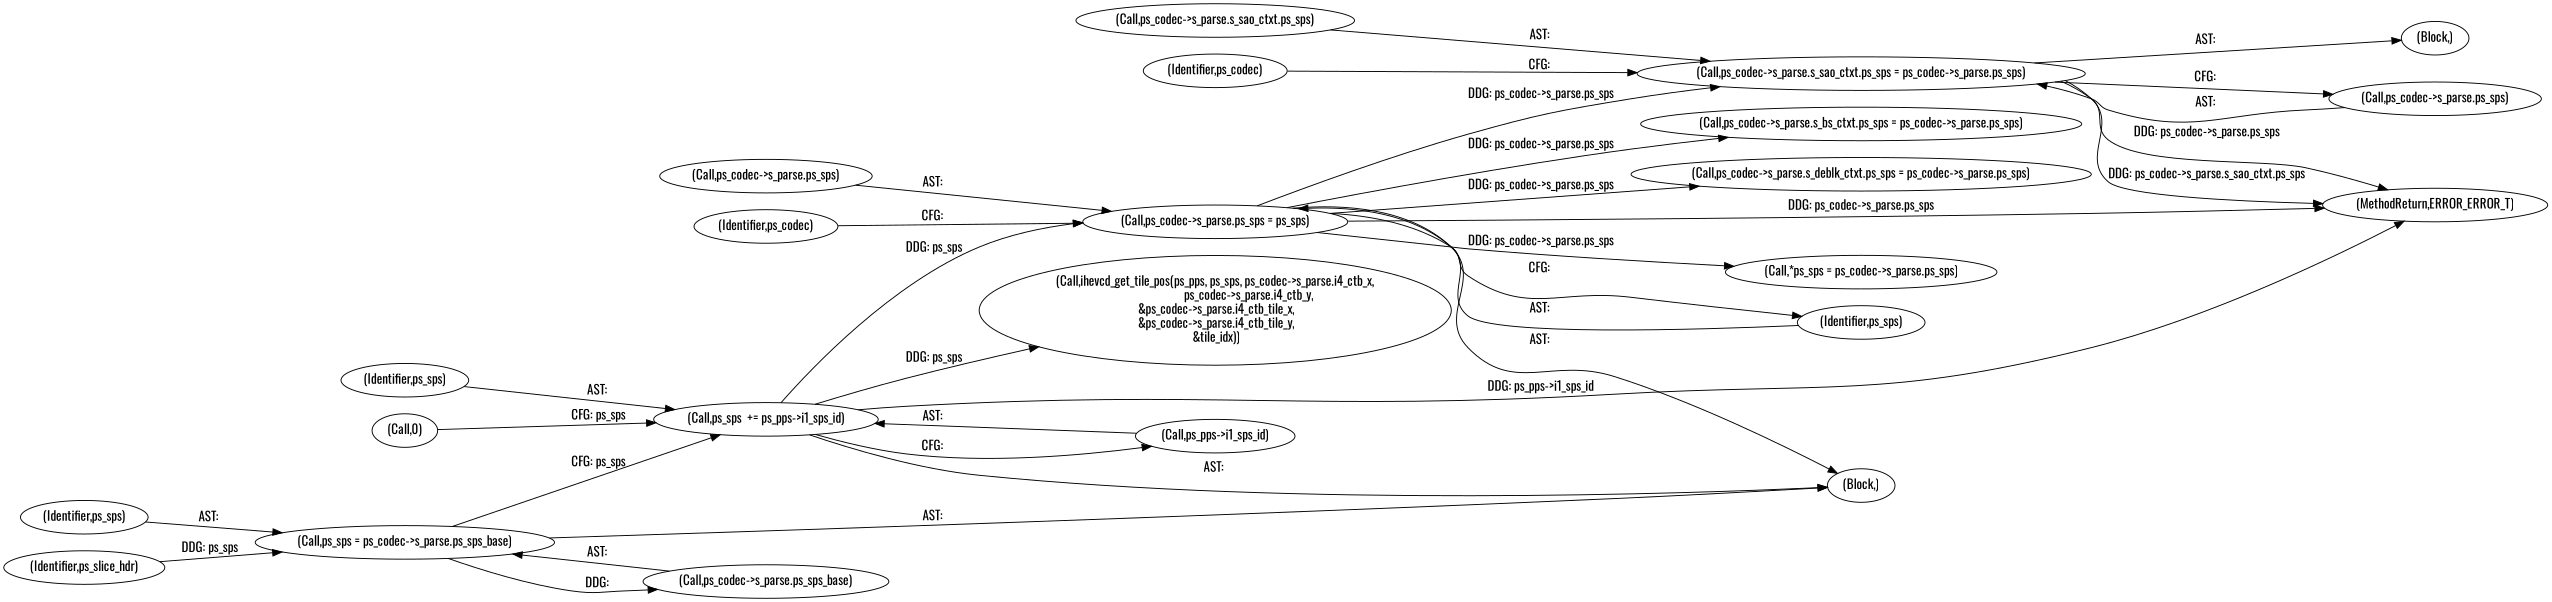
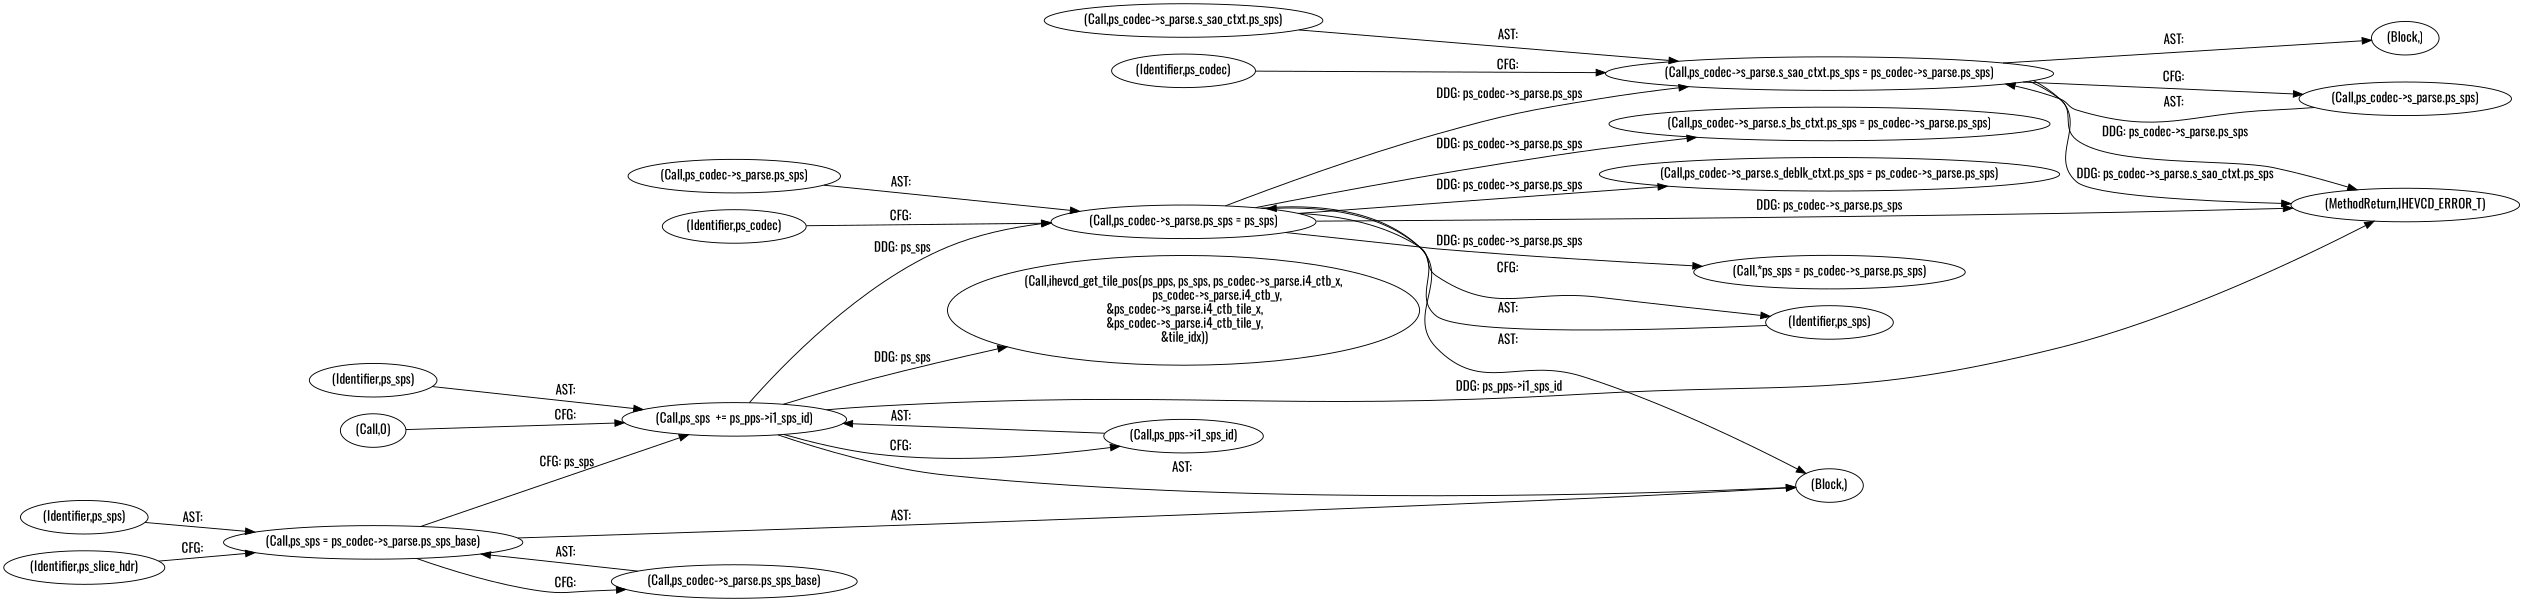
node "(MethodReturn,ERROR_ERROR_T)": label "(MethodReturn,ERROR_ERROR_T)" -> "(MethodReturn,IHEVCD_ERROR_T)"
edge "(Call,0)" -> "(Call,ps_sps  += ps_pps->i1_sps_id)": label "CFG: ps_sps" -> "CFG: "
edge "(Identifier,ps_slice_hdr)" -> "(Call,ps_sps = ps_codec->s_parse.ps_sps_base)": label "DDG: ps_sps" -> "CFG: "
edge "(Call,ps_sps = ps_codec->s_parse.ps_sps_base)" -> "(Call,ps_codec->s_parse.ps_sps_base)": label "DDG: " -> "CFG: "
